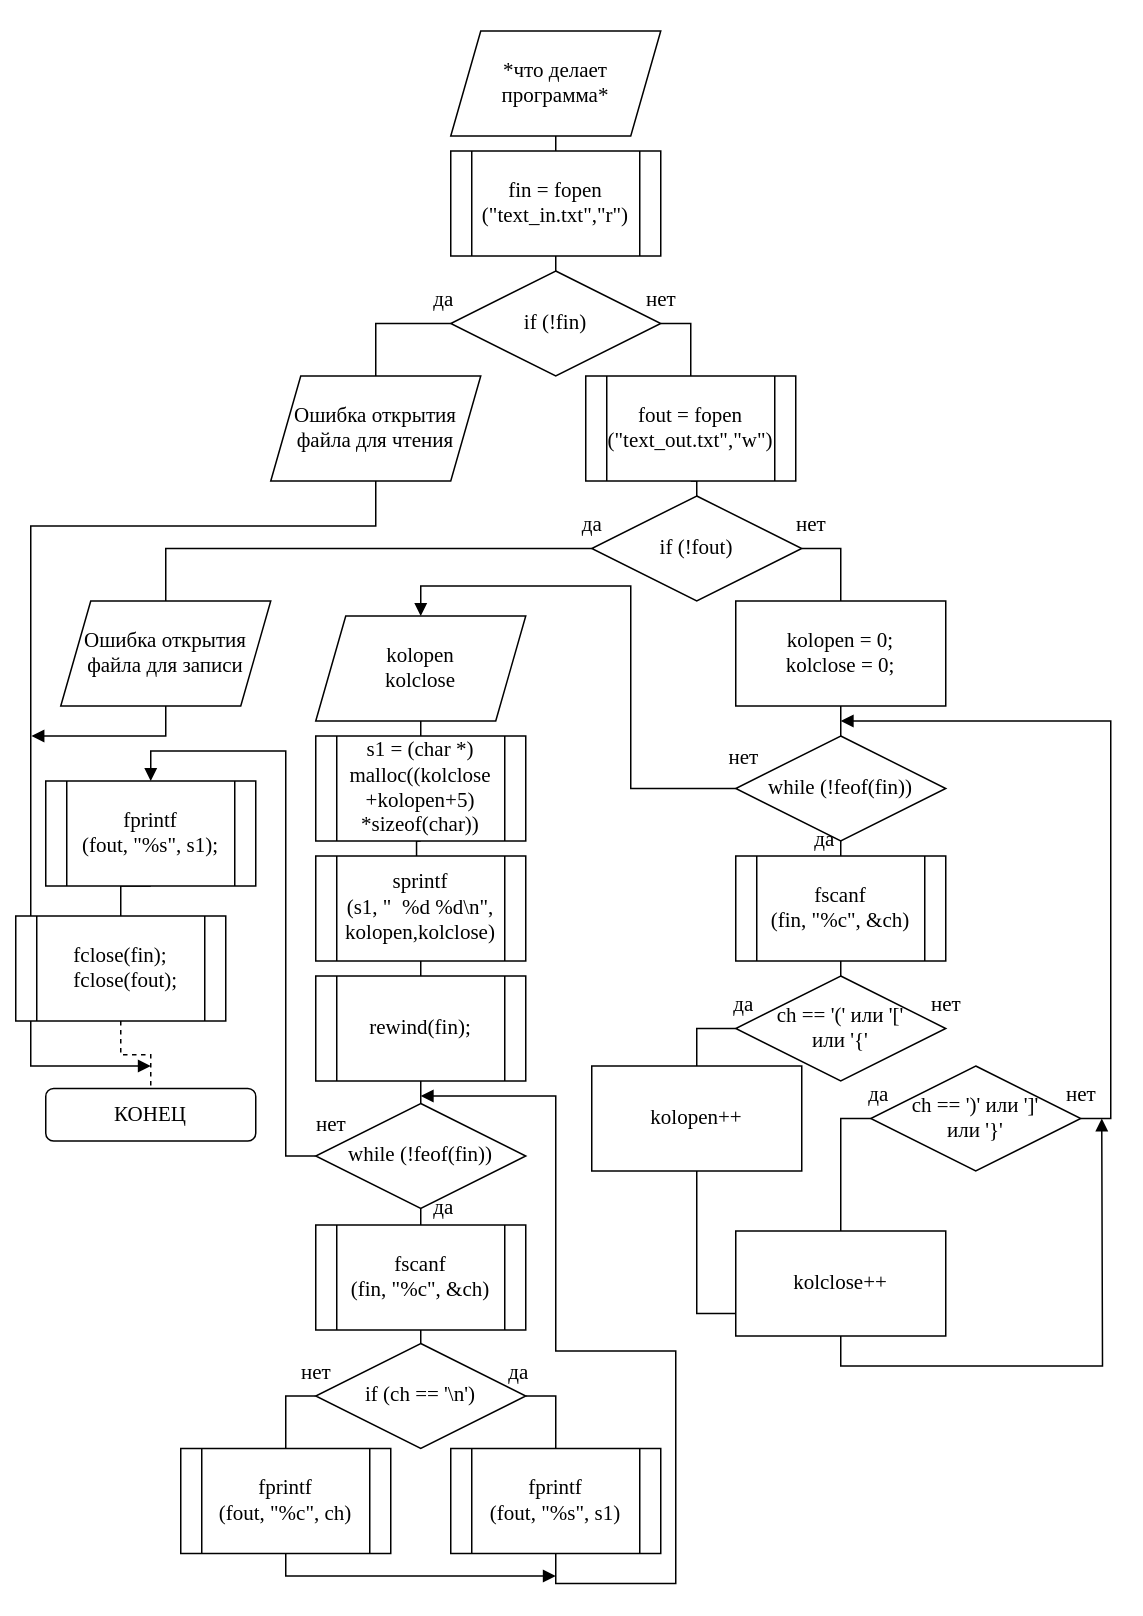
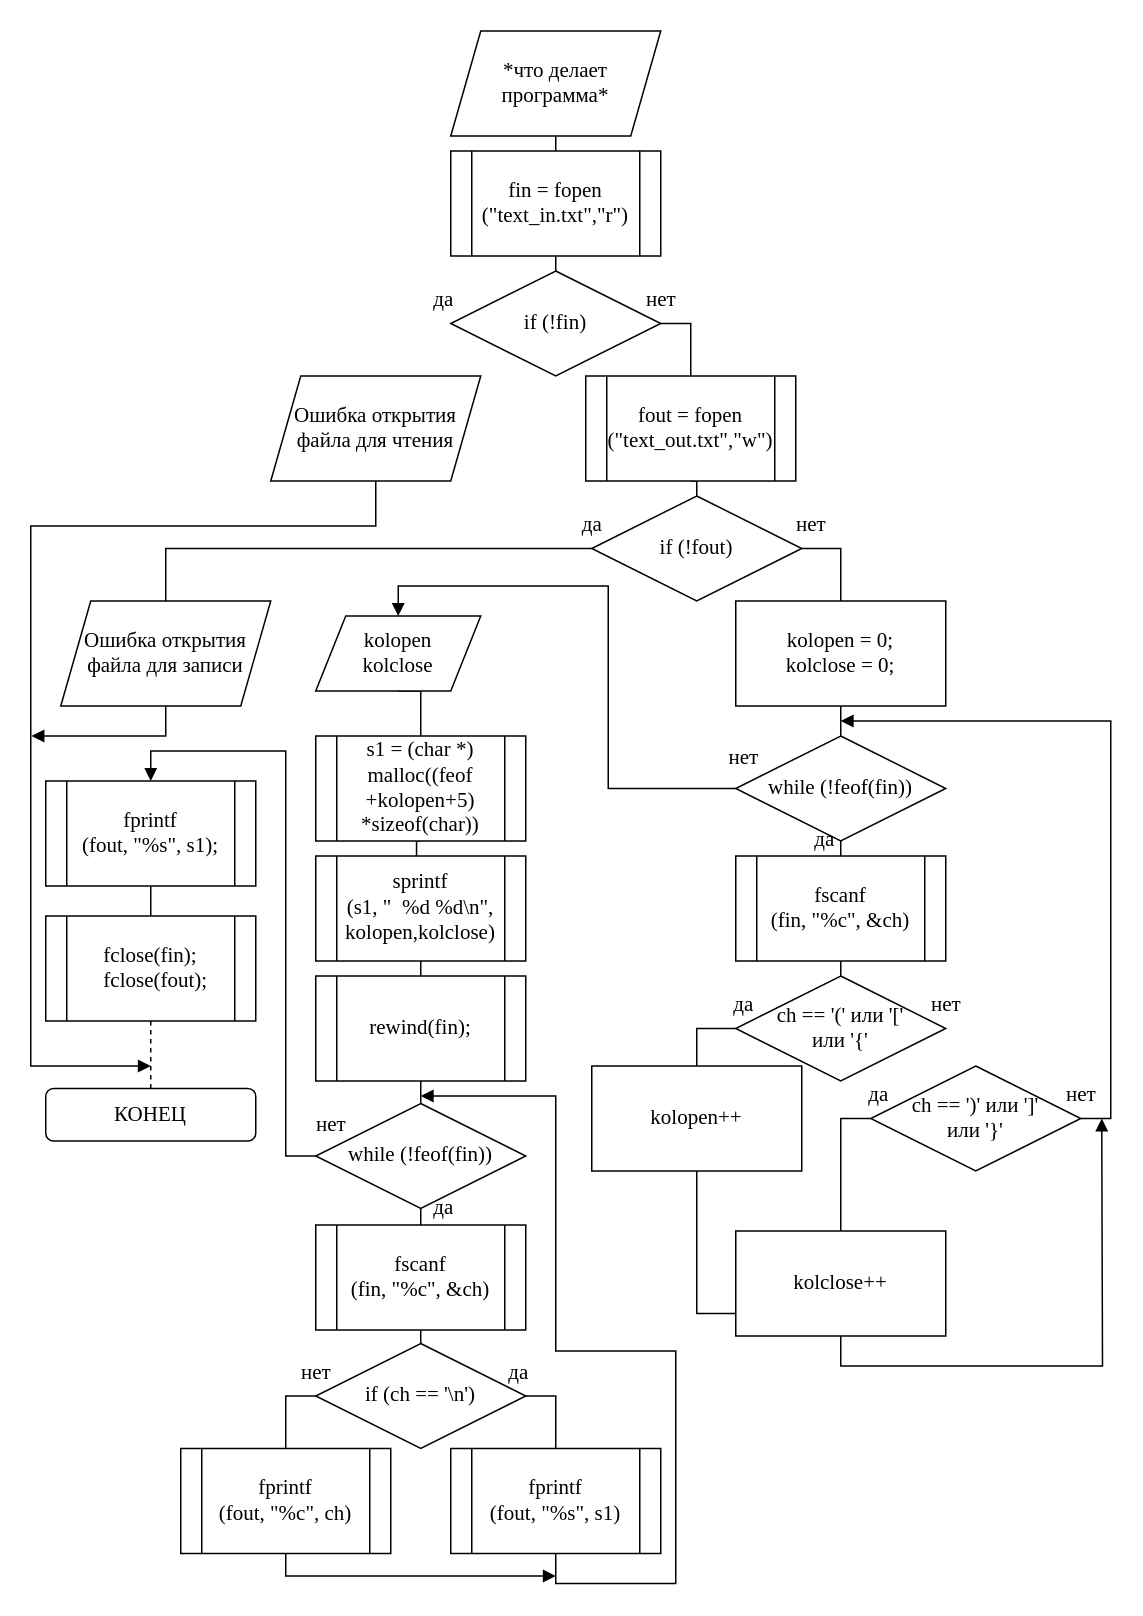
edge "if (!fin)" -- "Ошибка открытия файла для чтения": removed
node "kolopen kolclose": size 210x105 -> 165x75
node "s1 = (char *) malloc((kolclose +kolopen+5) *sizeof(char))": label "s1 = (char *) malloc((kolclose +kolopen+5) *sizeof(char))" -> "s1 = (char *) malloc((feof +kolopen+5) *sizeof(char))"
node "fclose(fin); fclose(fout);": moved (121, 968) -> (151, 968)
